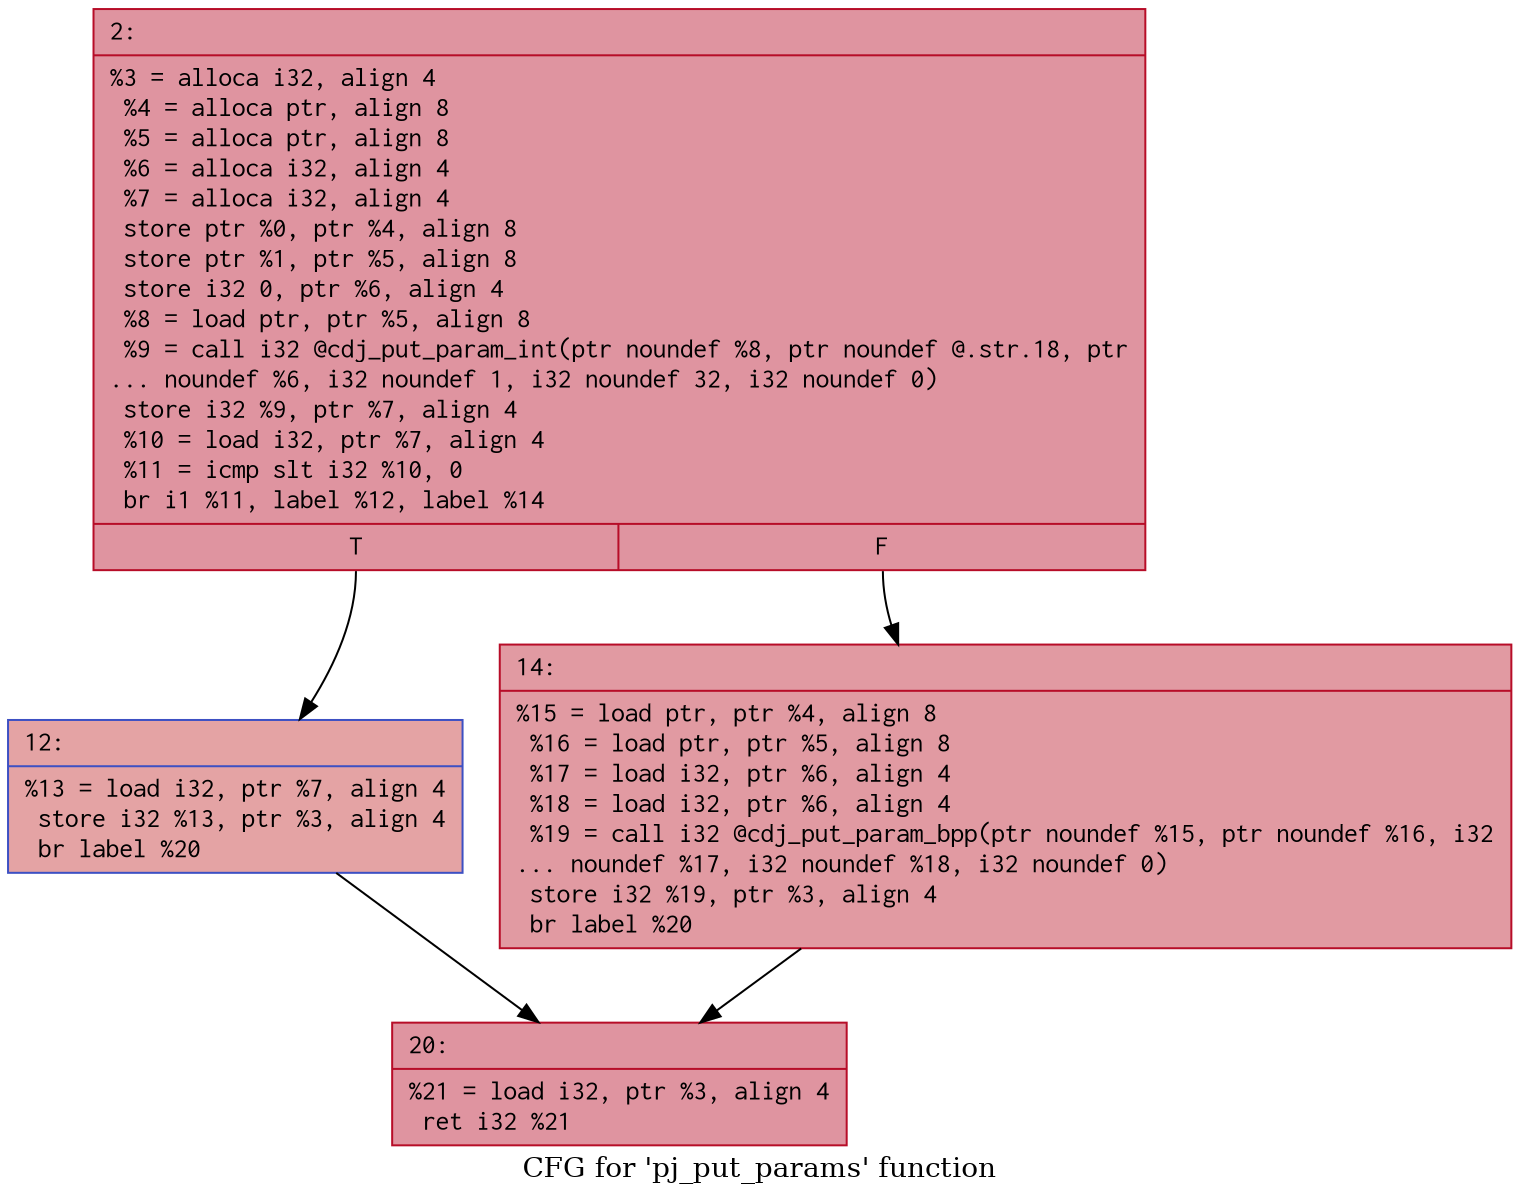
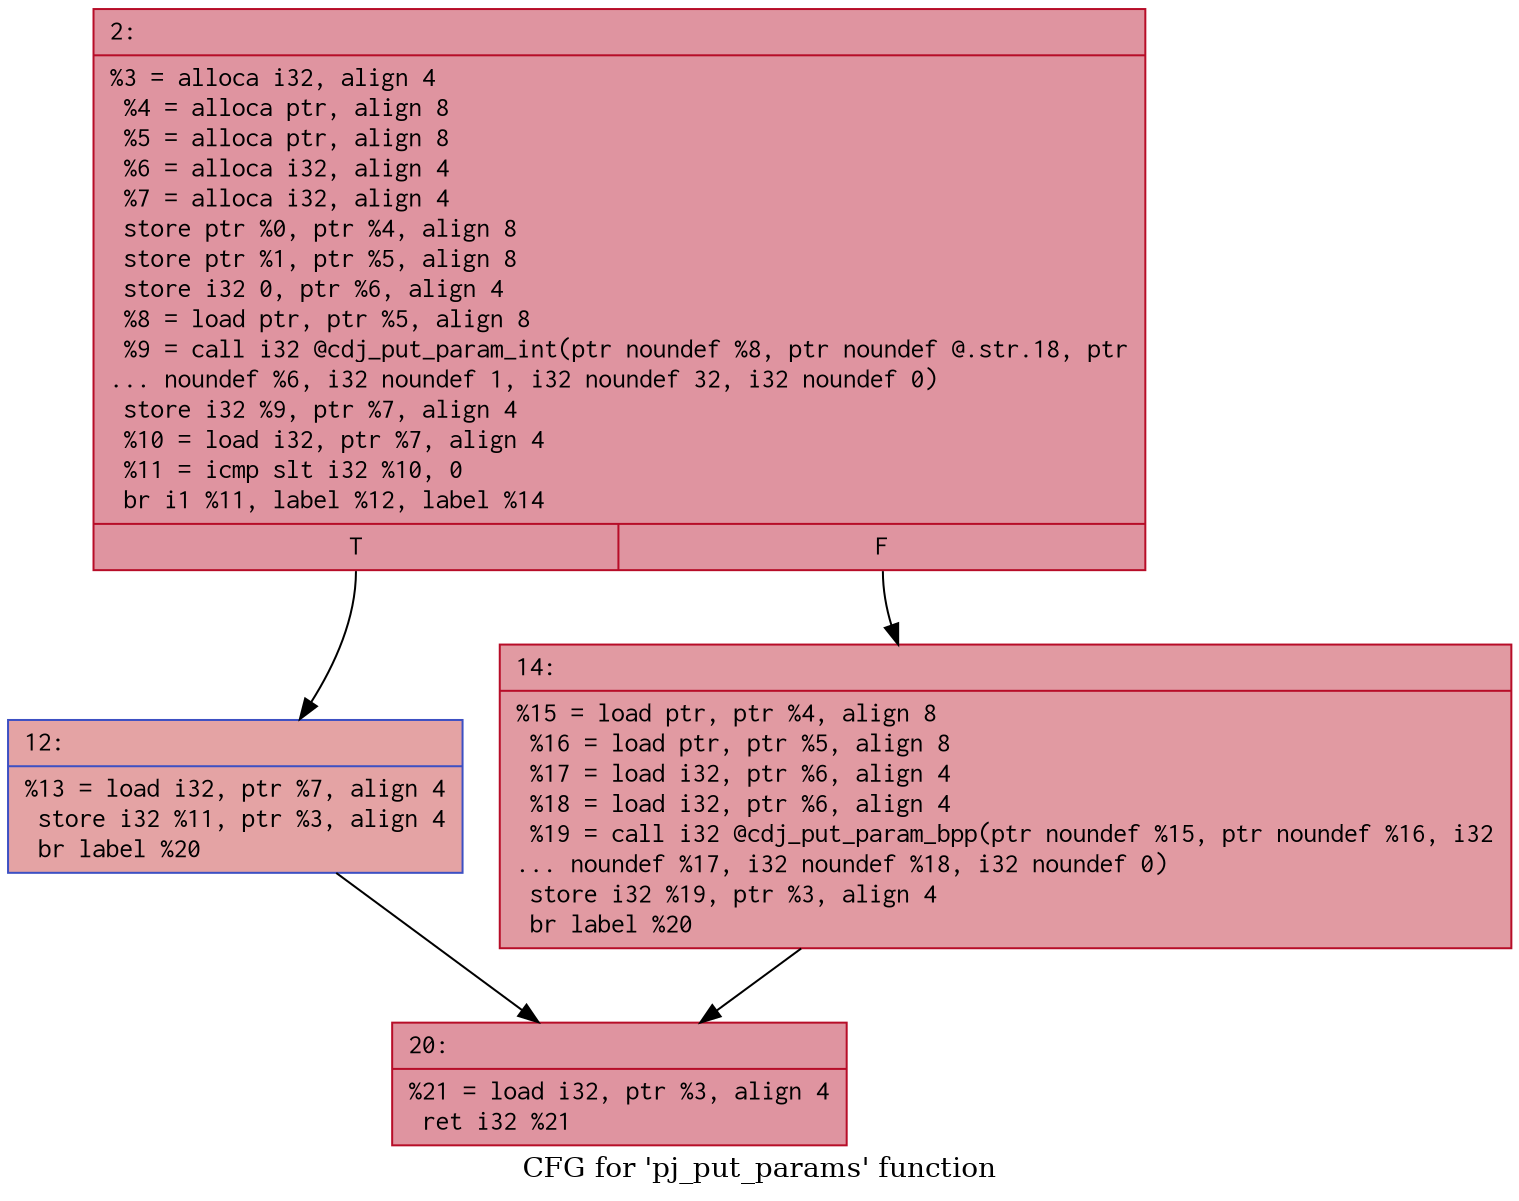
node "12:": text "store i32 %13, ptr %3, align 4" -> "store i32 %11, ptr %3, align 4"
